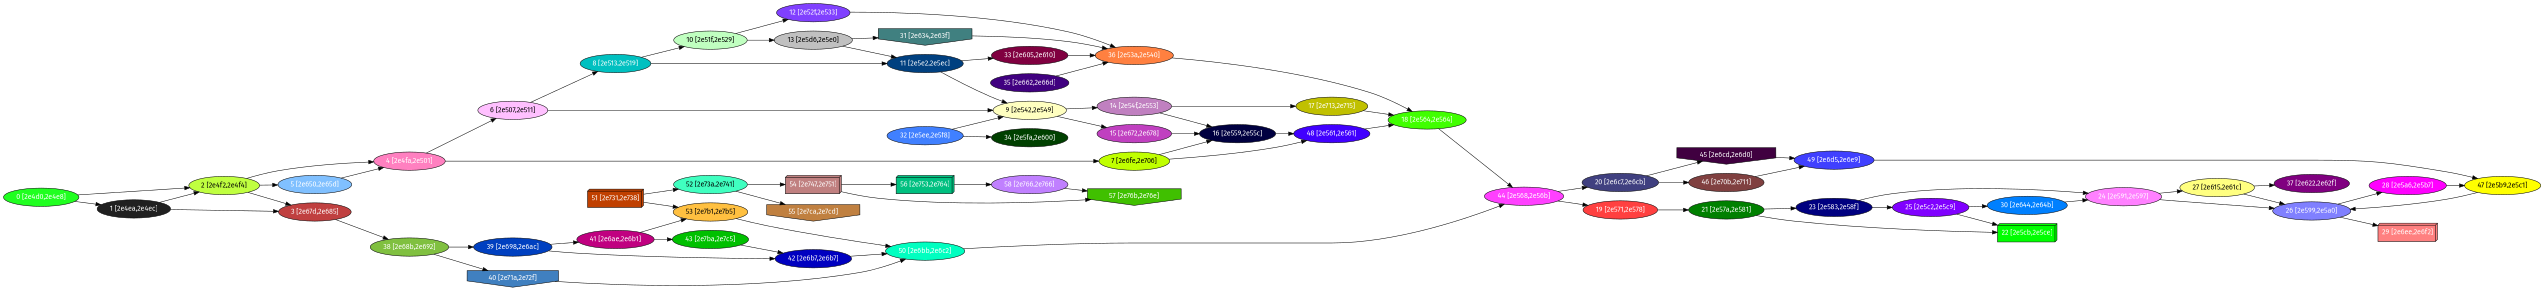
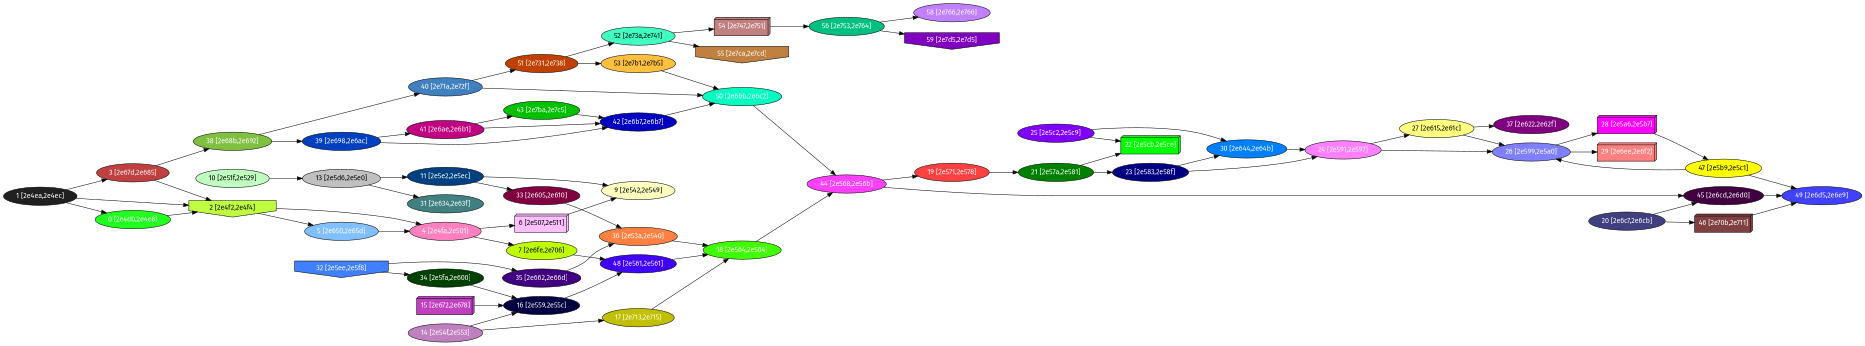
node "12 [2e52f,2e533]": removed
node "31 [2e634,2e63f]": shape invhouse -> ellipse
edge "31 [2e634,2e63f]" -> "36 [2e53a,2e540]": removed
node "59 [2e7d5,2e7d5]": added
node "8 [2e513,2e519]": removed
edge "40 [2e71a,2e72f]" -> "51 [2e731,2e738]": added
edge "9 [2e542,2e549]" -> "14 [2e54f,2e553]": removed
node "6 [2e507,2e511]": shape ellipse -> box3d
edge "9 [2e542,2e549]" -> "15 [2e672,2e678]": removed
edge "32 [2e5ee,2e5f8]" -> "9 [2e542,2e549]": now "32 [2e5ee,2e5f8]" -> "35 [2e662,2e66d]"
node "15 [2e672,2e678]": shape ellipse -> box3d
node "32 [2e5ee,2e5f8]": shape ellipse -> invhouse
edge "7 [2e6fe,2e706]" -> "16 [2e559,2e55c]": now "34 [2e5fa,2e600]" -> "16 [2e559,2e55c]"
node "45 [2e6cd,2e6d0]": shape invhouse -> ellipse
edge "49 [2e6d5,2e6e9]" -> "47 [2e5b9,2e5c1]": reversed
node "46 [2e70b,2e711]": shape ellipse -> box3d
node "56 [2e753,2e764]": shape box3d -> ellipse
node "2 [2e4f2,2e4f4]": shape ellipse -> invhouse
node "28 [2e5a6,2e5b7]": shape ellipse -> box3d
edge "44 [2e568,2e56b]" -> "20 [2e6c7,2e6cb]": now "44 [2e568,2e56b]" -> "45 [2e6cd,2e6d0]"
node "57 [2e76b,2e76e]": removed
edge "2 [2e4f2,2e4f4]" -> "3 [2e67d,2e685]": reversed
node "51 [2e731,2e738]": shape box3d -> ellipse
edge "0 [2e4d0,2e4e8]" -> "1 [2e4ea,2e4ec]": reversed
edge "23 [2e583,2e58f]" -> "25 [2e5c2,2e5c9]": now "23 [2e583,2e58f]" -> "30 [2e644,2e64b]"
edge "41 [2e6ae,2e6b1]" -> "53 [2e7b1,2e7b5]": now "41 [2e6ae,2e6b1]" -> "42 [2e6b7,2e6b7]"
node "40 [2e71a,2e72f]": shape invhouse -> ellipse
